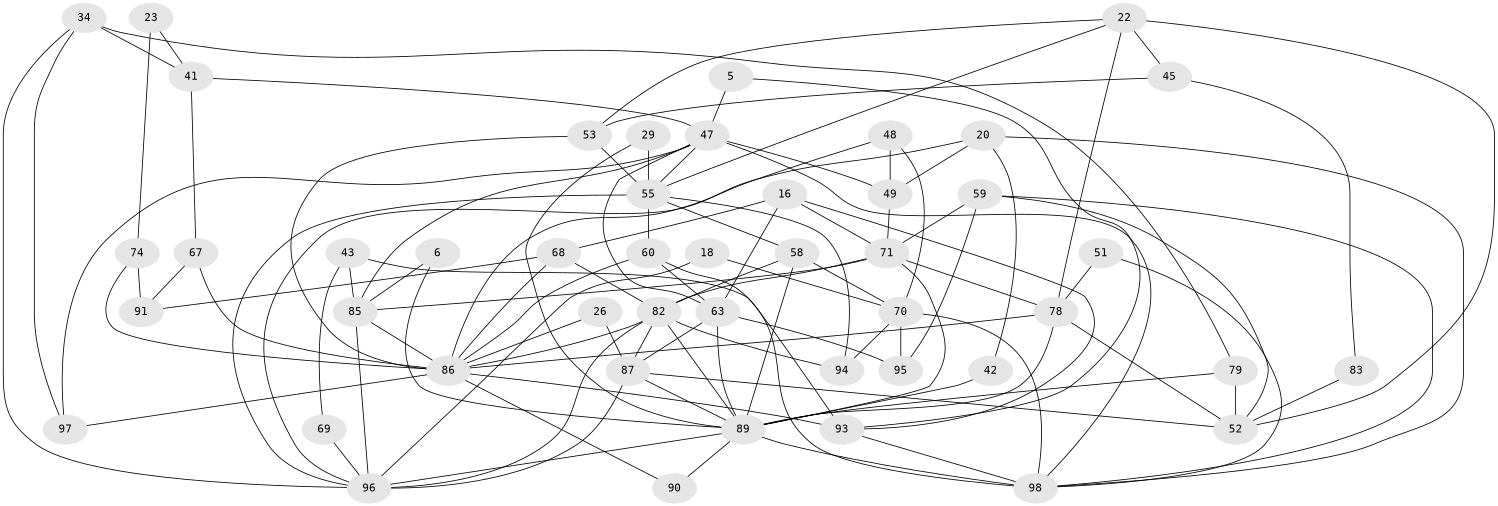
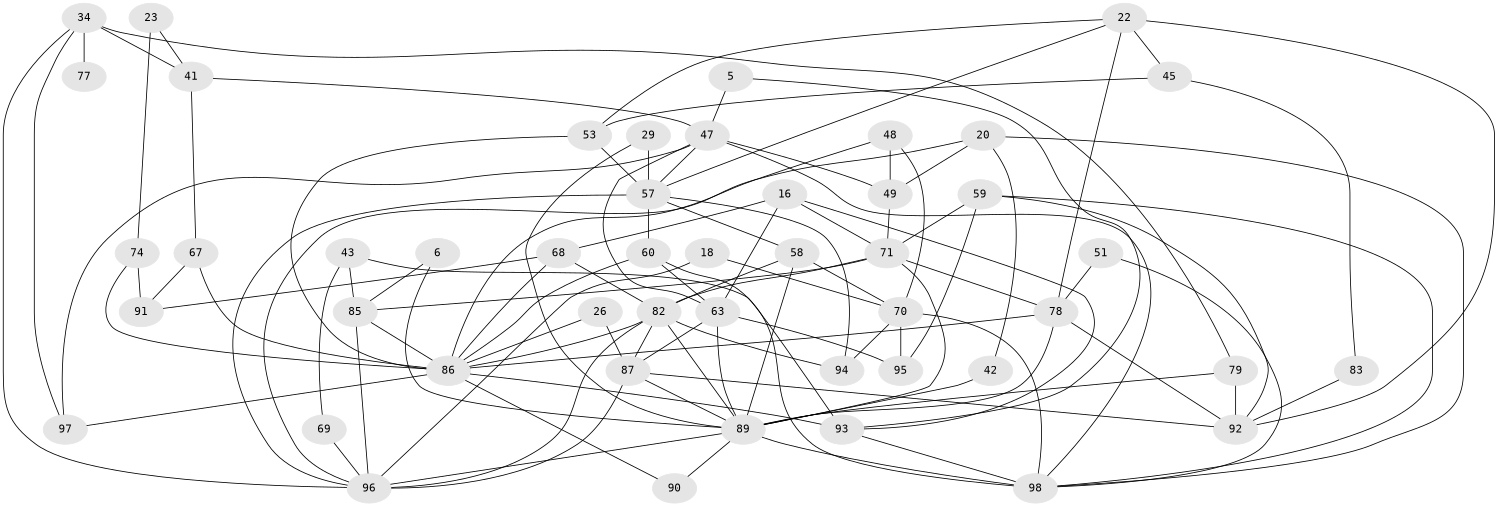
node "77": added
edge "47" -- "85": removed
node "55": label "55" -> "57"
node "52": label "52" -> "92"
